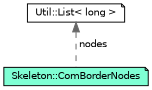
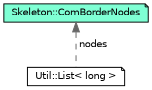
edge "Skeleton::ComBorderNodes" -> "Util::List< long >": reversed
